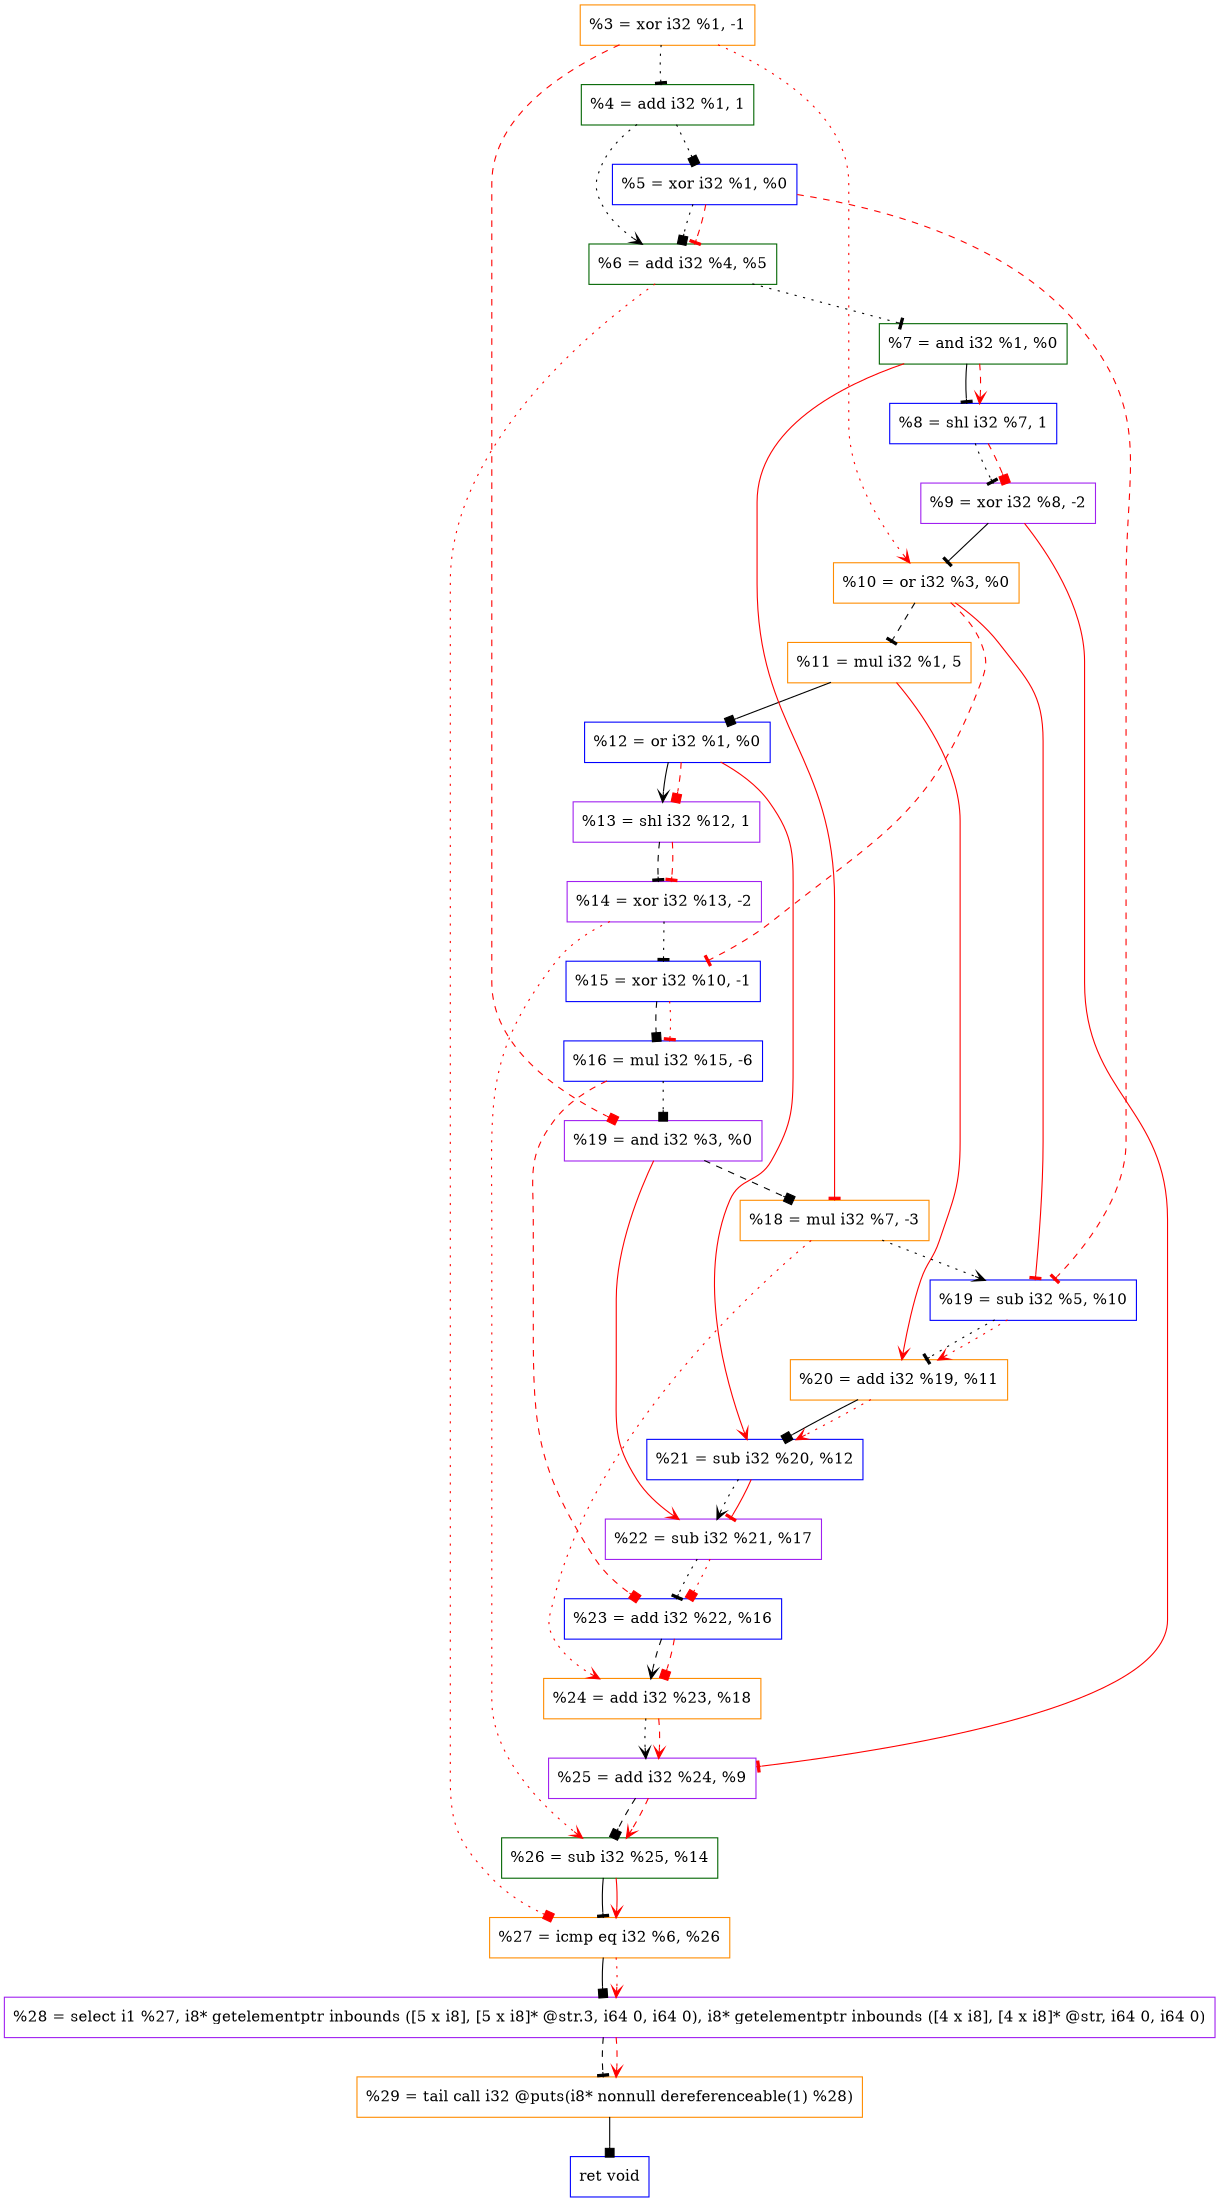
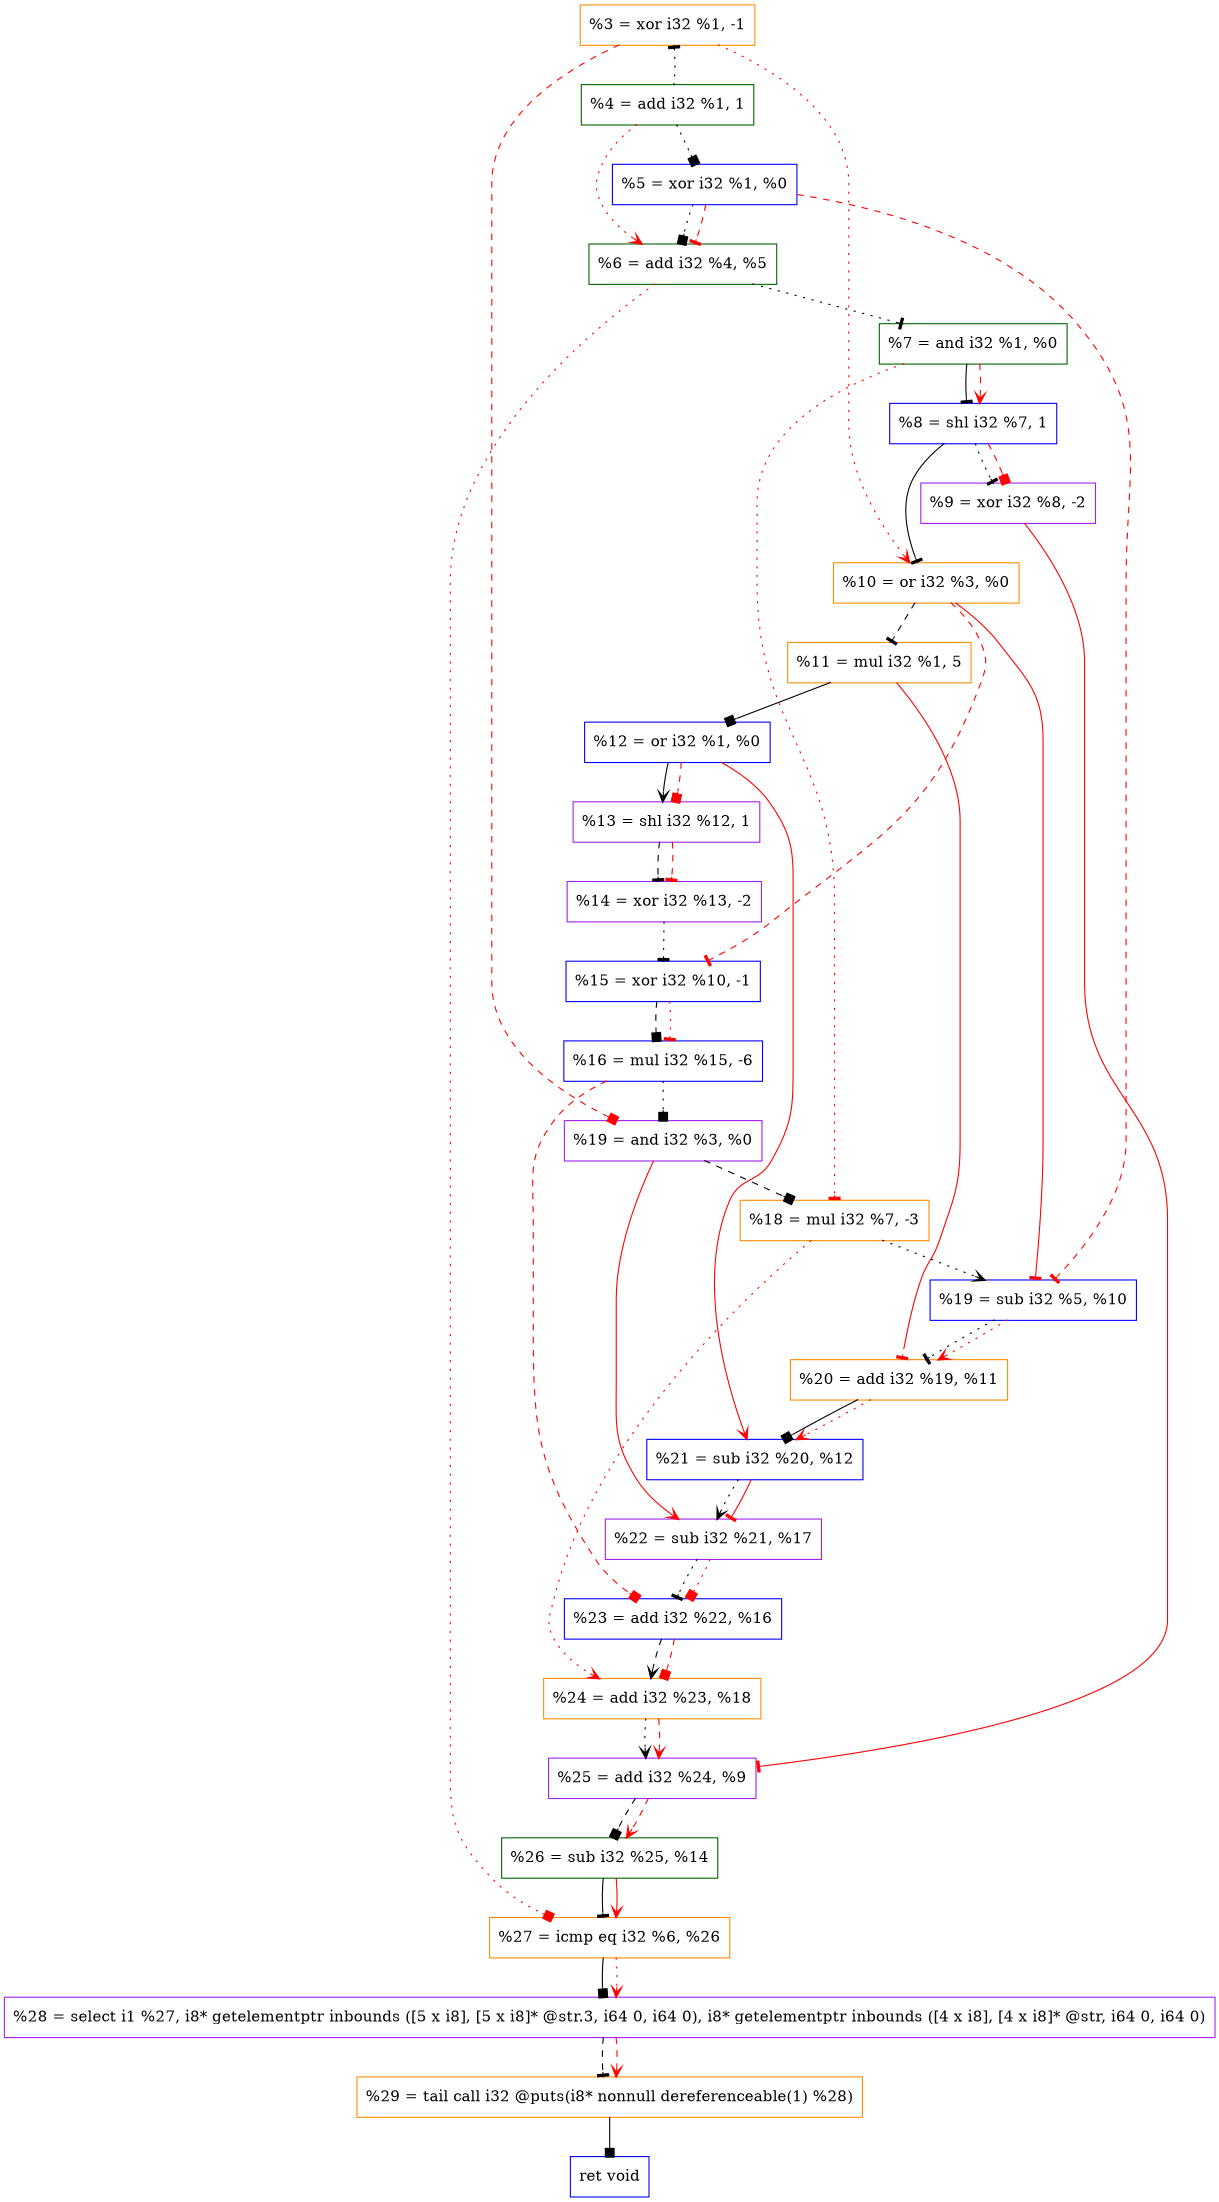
edge "%3 = xor i32 %1, -1" -> "%4 = add i32 %1, 1": reversed
edge "%4 = add i32 %1, 1" -> "%6 = add i32 %4, %5": color black -> red
edge "%9 = xor i32 %8, -2" -> "%10 = or i32 %3, %0": now "%8 = shl i32 %7, 1" -> "%10 = or i32 %3, %0"
edge "%7 = and i32 %1, %0" -> "%18 = mul i32 %7, -3": style solid -> dotted
edge "%11 = mul i32 %1, 5" -> "%20 = add i32 %19, %11": arrowhead vee -> tee
edge "%14 = xor i32 %13, -2" -> "%26 = sub i32 %25, %14": removed
